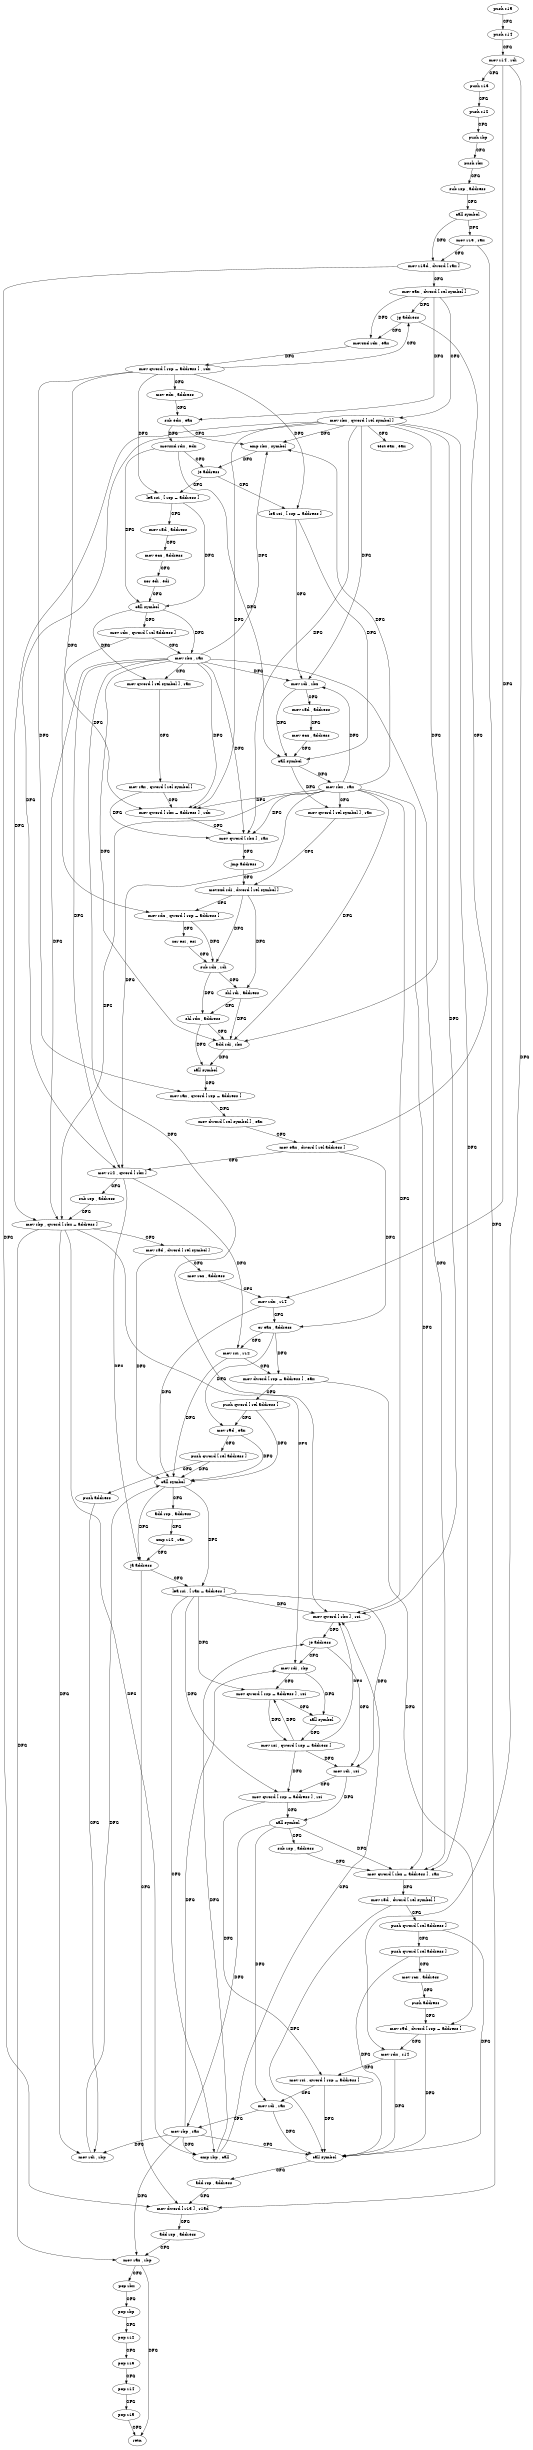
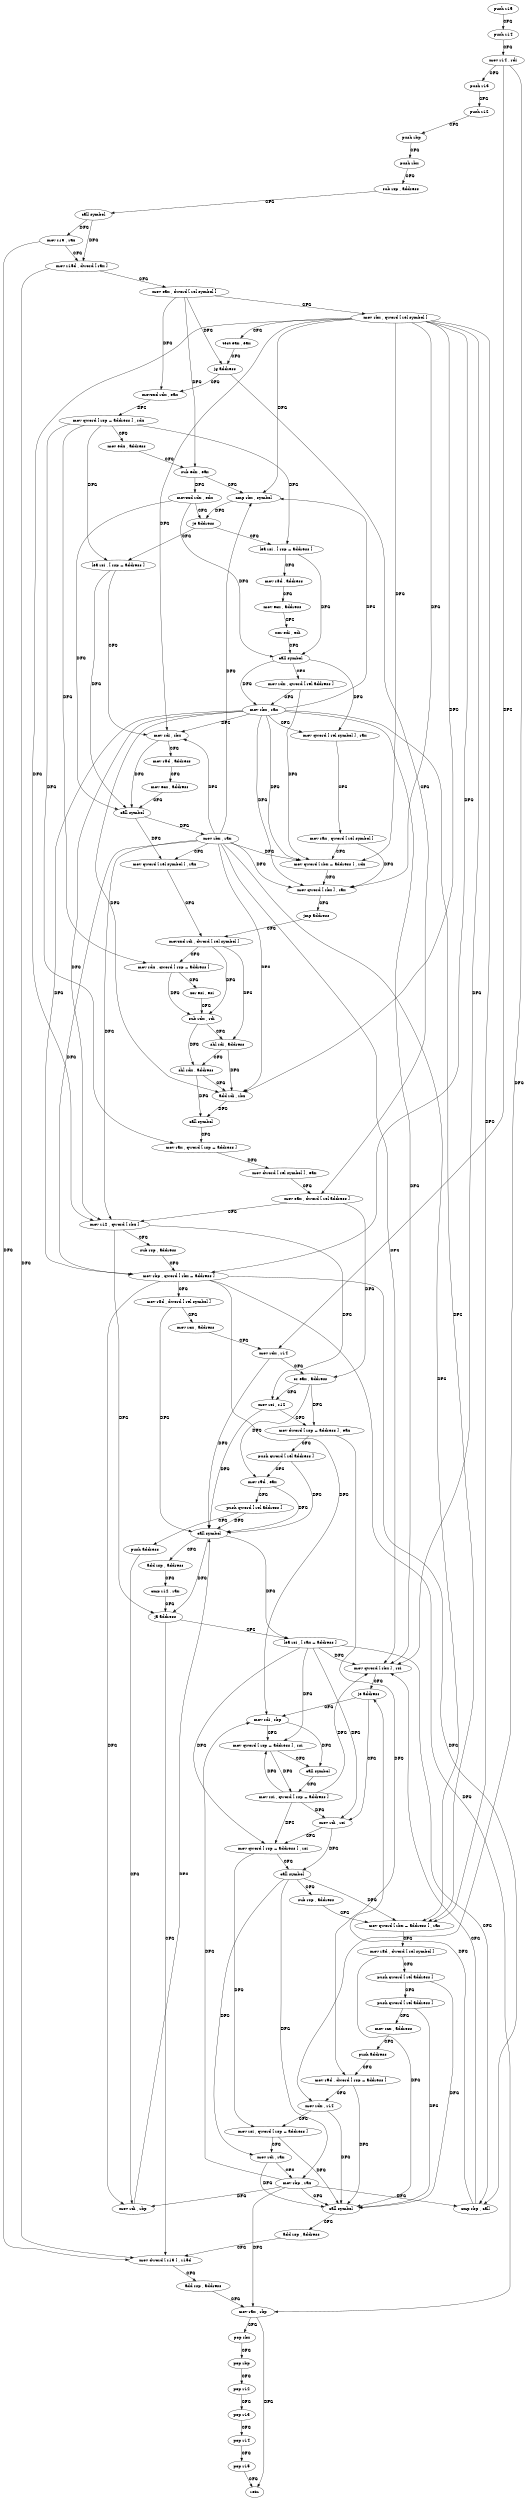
edge "mov qword [ rsp + address ] , rdx" -> "jg address": now "test eax , eax" -> "jg address"
